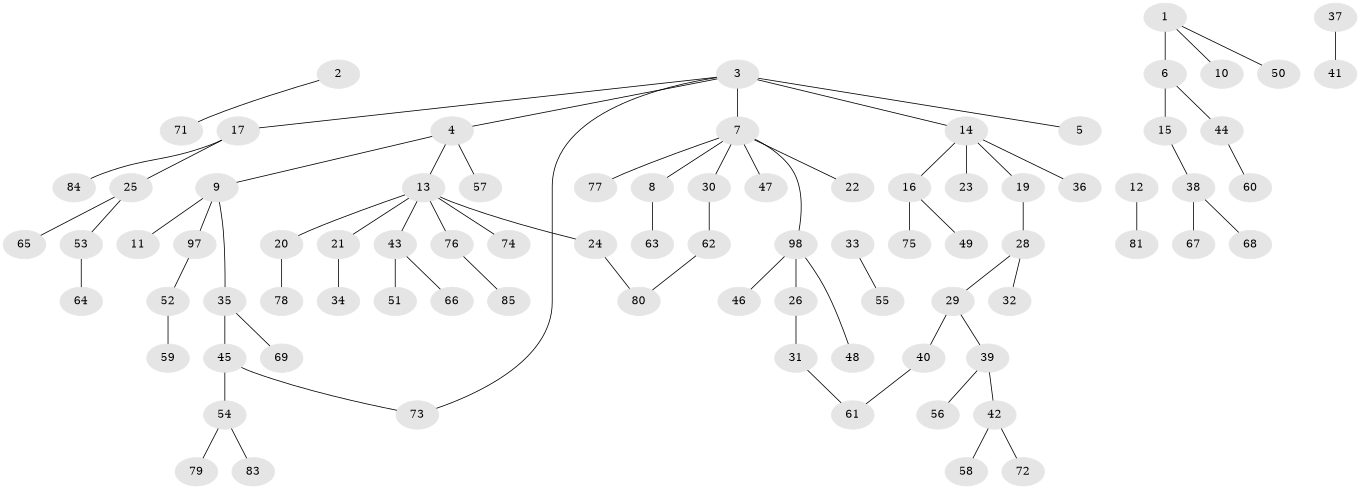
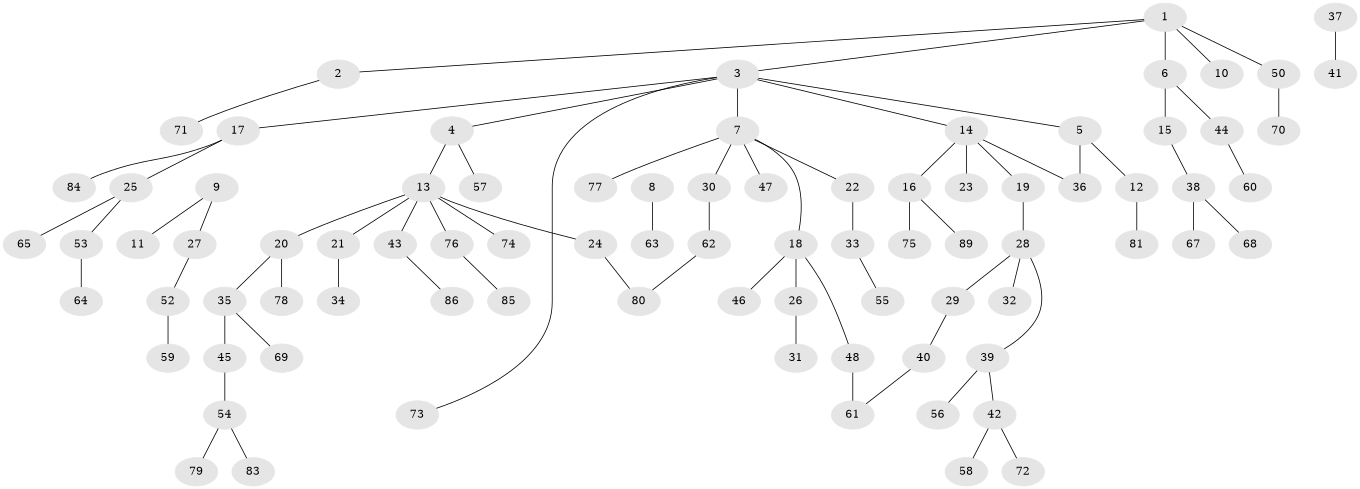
edge "1" -- "2": added
edge "1" -- "3": added
node "70": added
edge "4" -- "9": removed
edge "7" -- "8": removed
edge "5" -- "36": added
edge "5" -- "12": added
edge "22" -- "33": added
edge "9" -- "35": now "20" -- "35"
node "97": label "97" -> "27"
node "98": label "98" -> "18"
node "49": label "49" -> "89"
node "51": removed
node "66": label "66" -> "86"
edge "29" -- "39": now "28" -- "39"
edge "31" -- "61": now "48" -- "61"
edge "45" -- "73": removed
